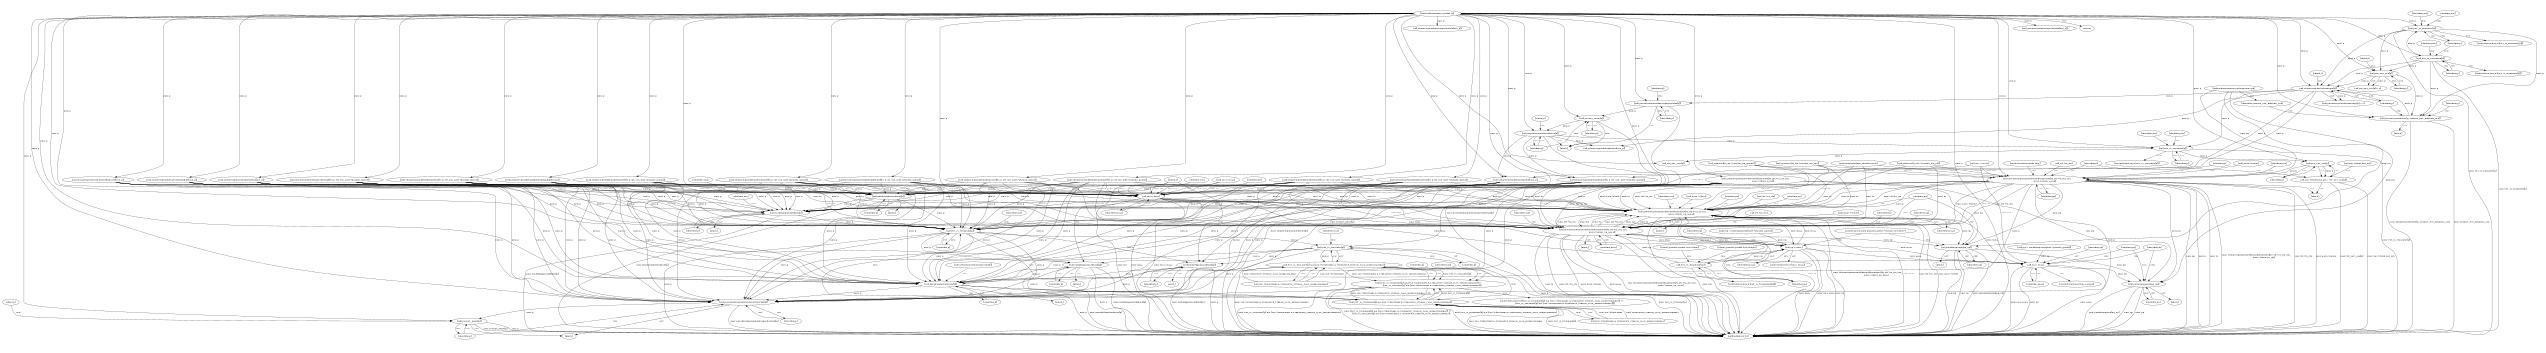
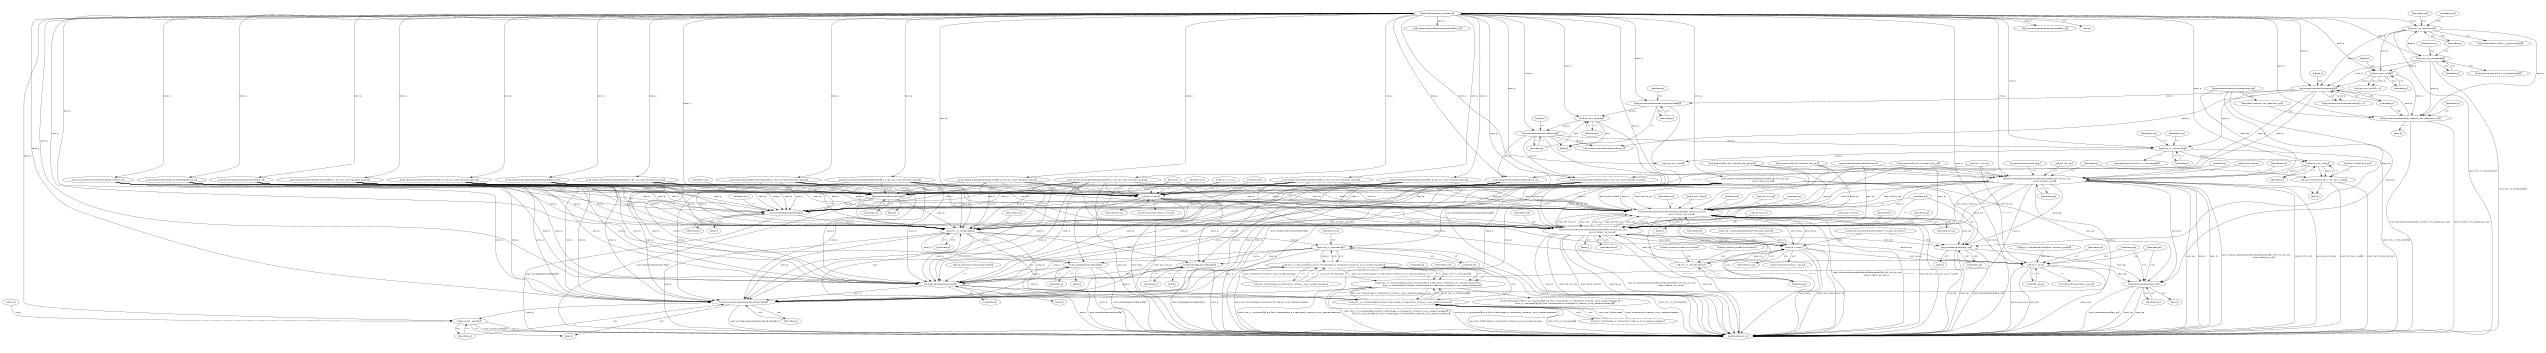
node "(ControlStructure,if (ssn != NULL))": added
node "(Call,StreamTcpInlineDropInvalid())": label "(Call,StreamTcpInlineDropInvalid())" -> "(Block,StreamTcpInlineDropInvalid())"
node "(ControlStructure,if (PKT_IS_TOSERVER(np)))": removed
